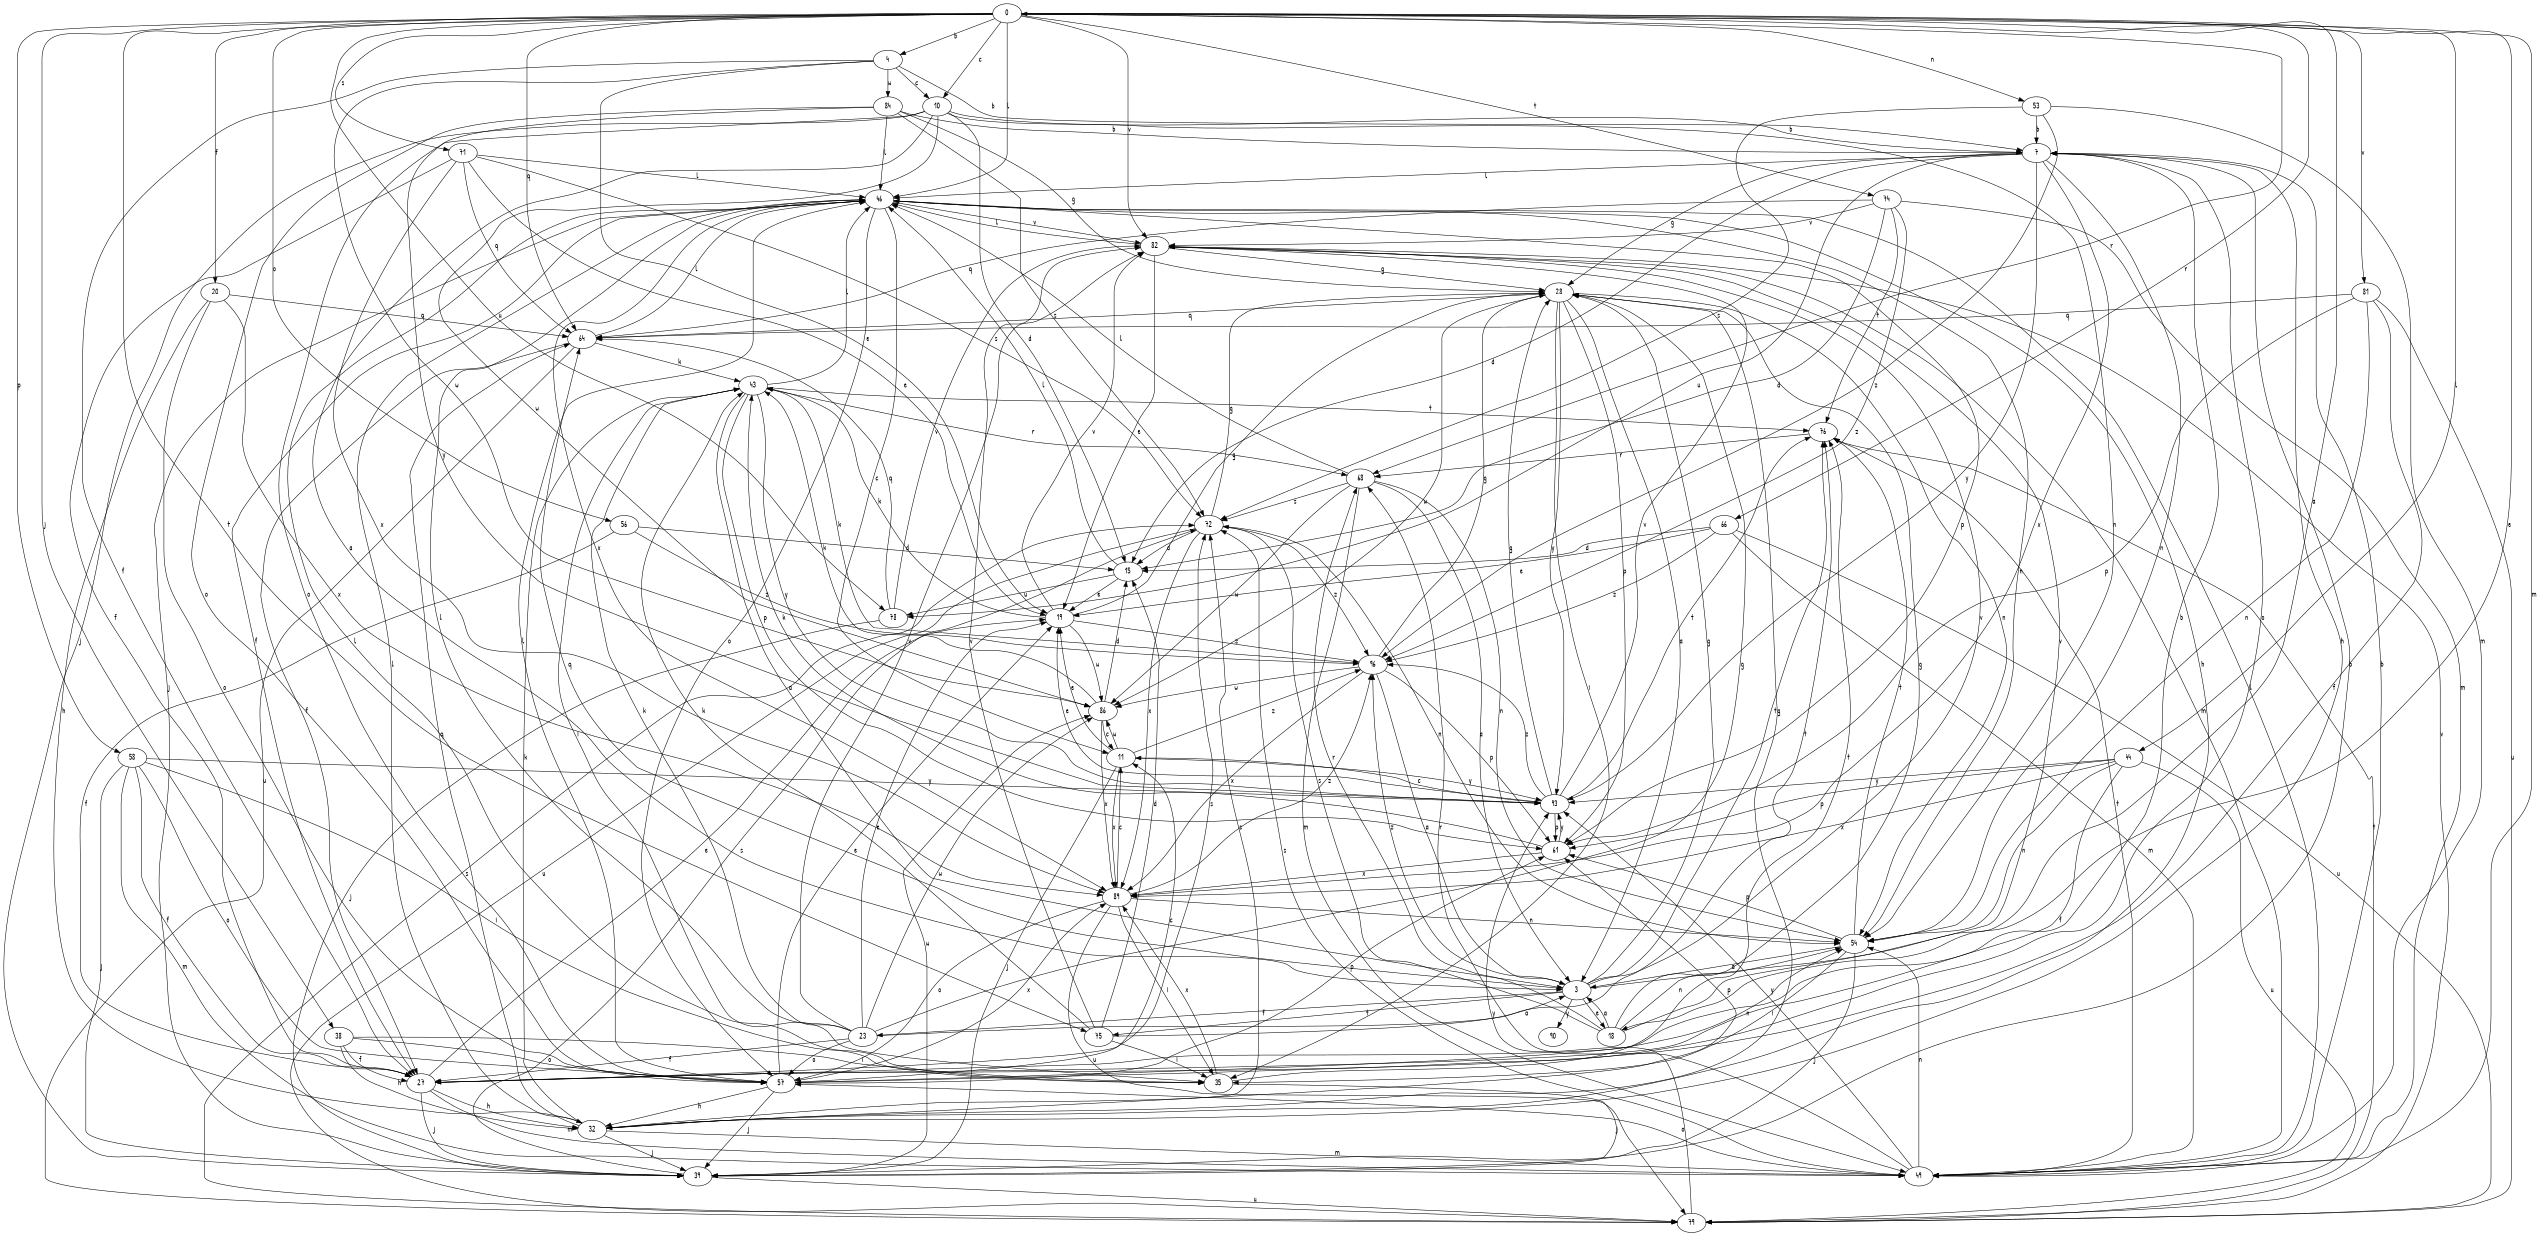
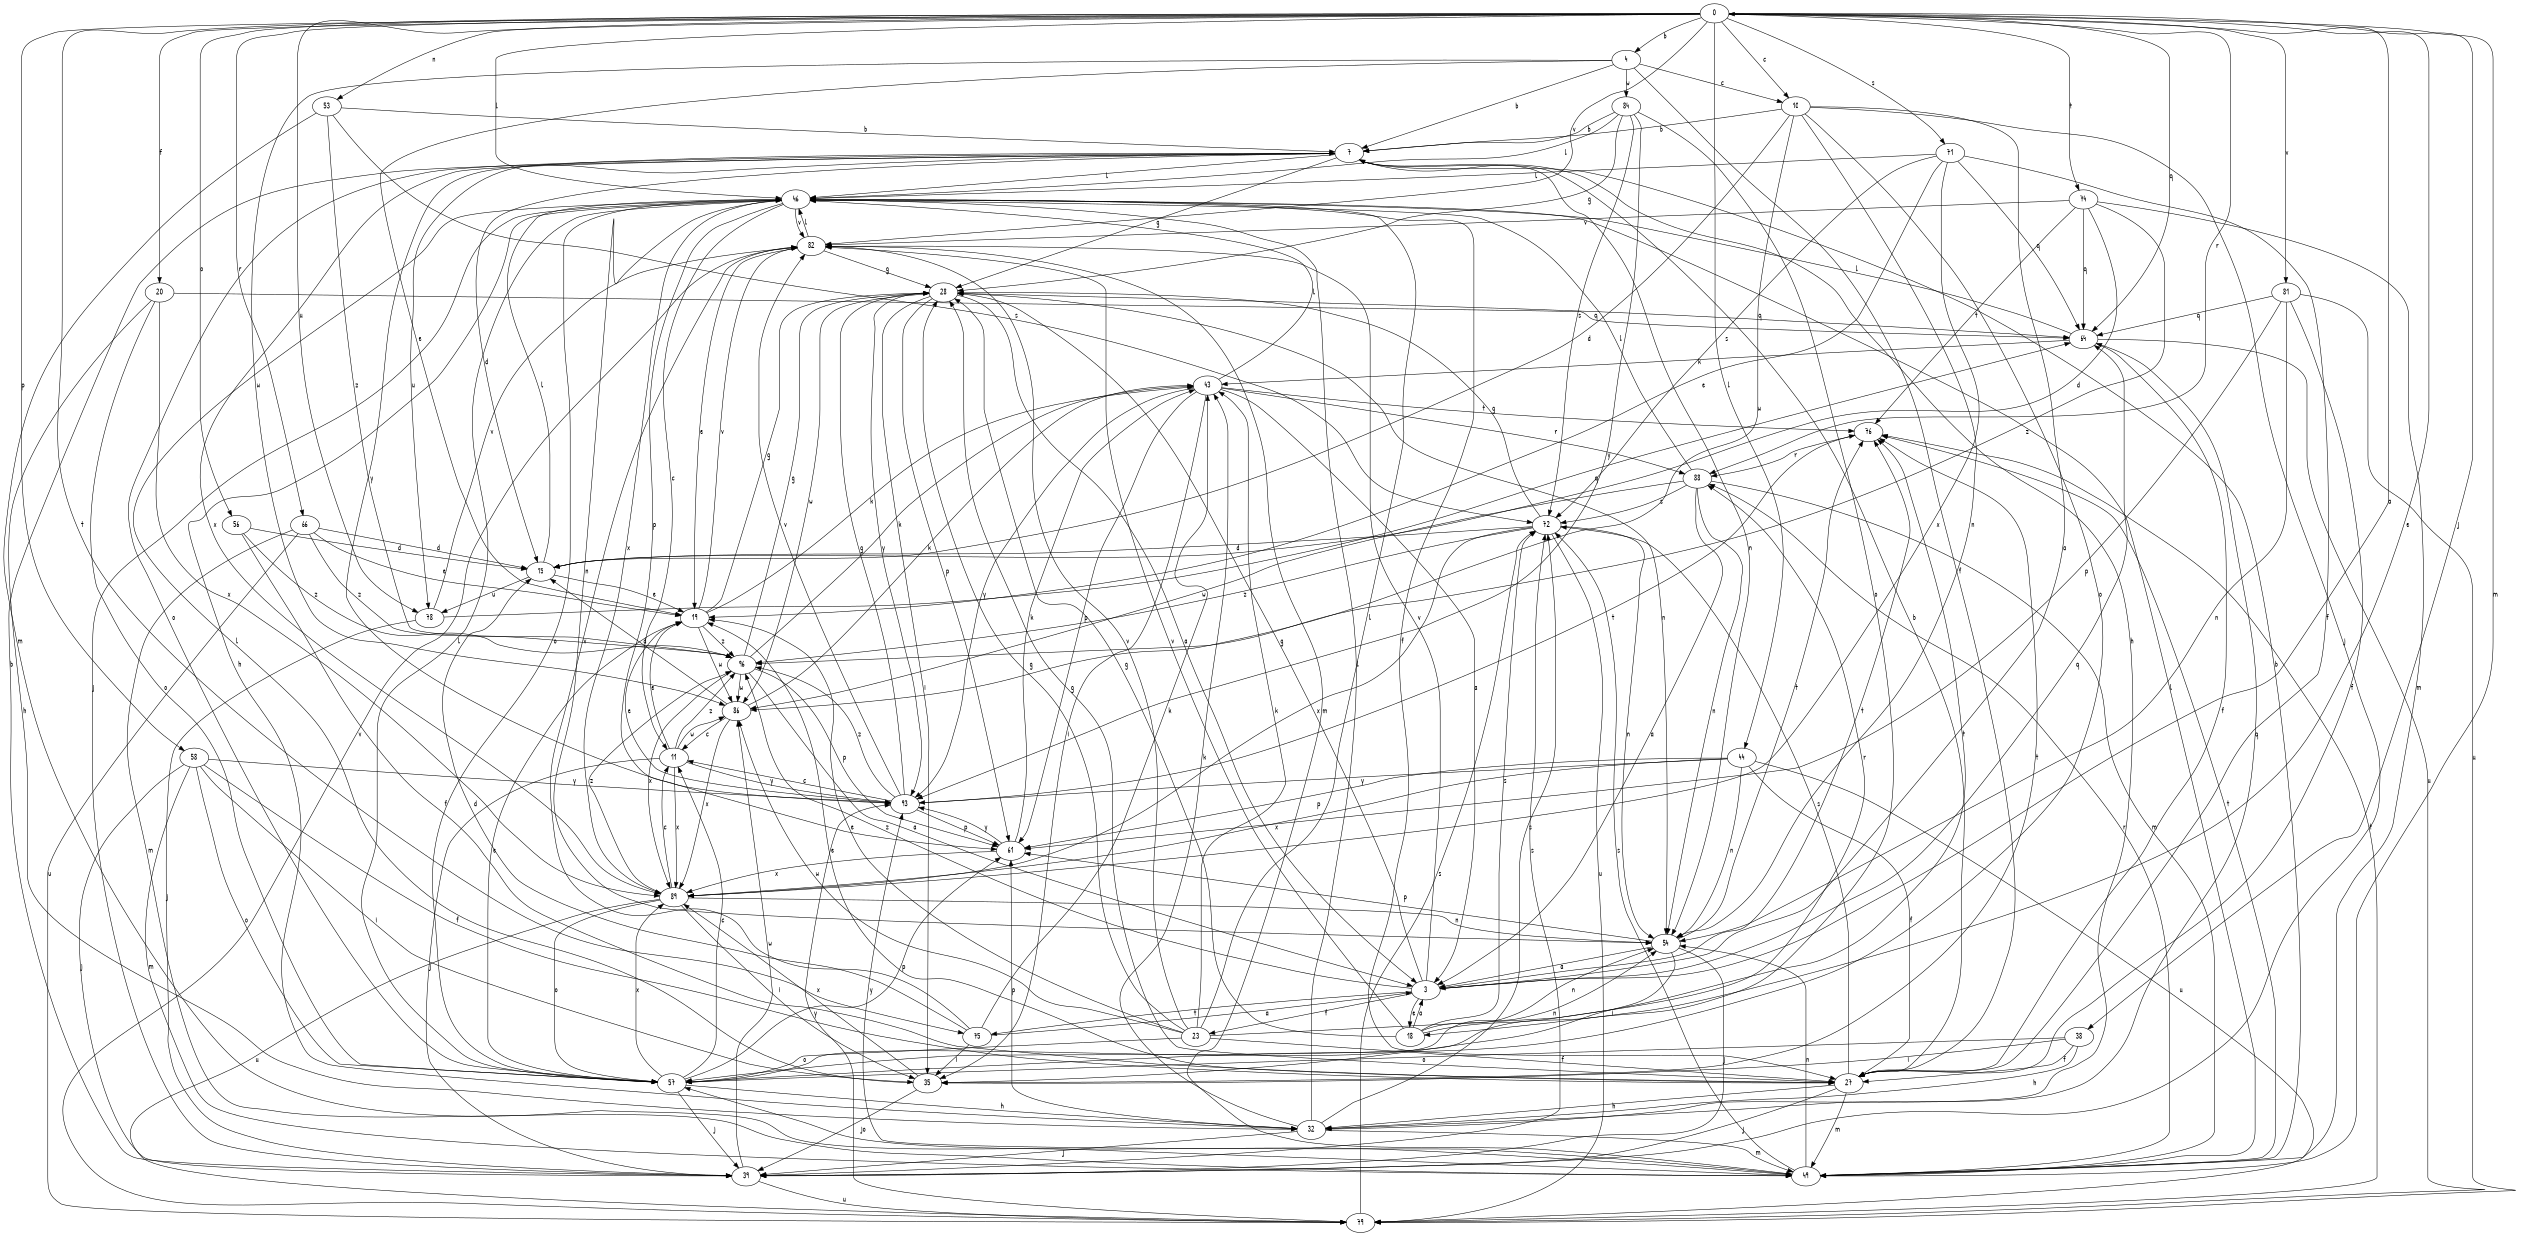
node "68": label "68" -> "88"
node "90": removed
edge "32" -> "28": now "27" -> "28"
